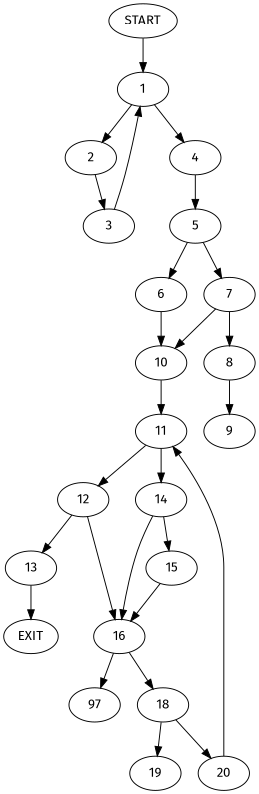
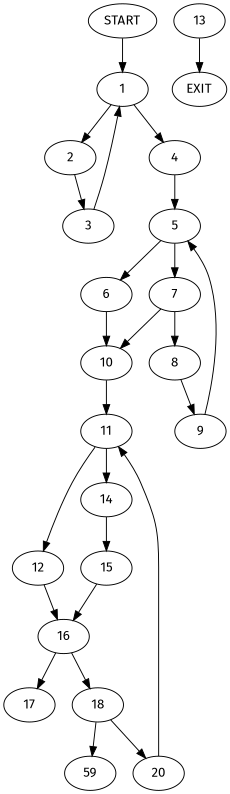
edge "9" -> "5": added
edge "12" -> "13": removed
edge "14" -> "16": removed
node "97": label "97" -> "17"
node "19": label "19" -> "59"
